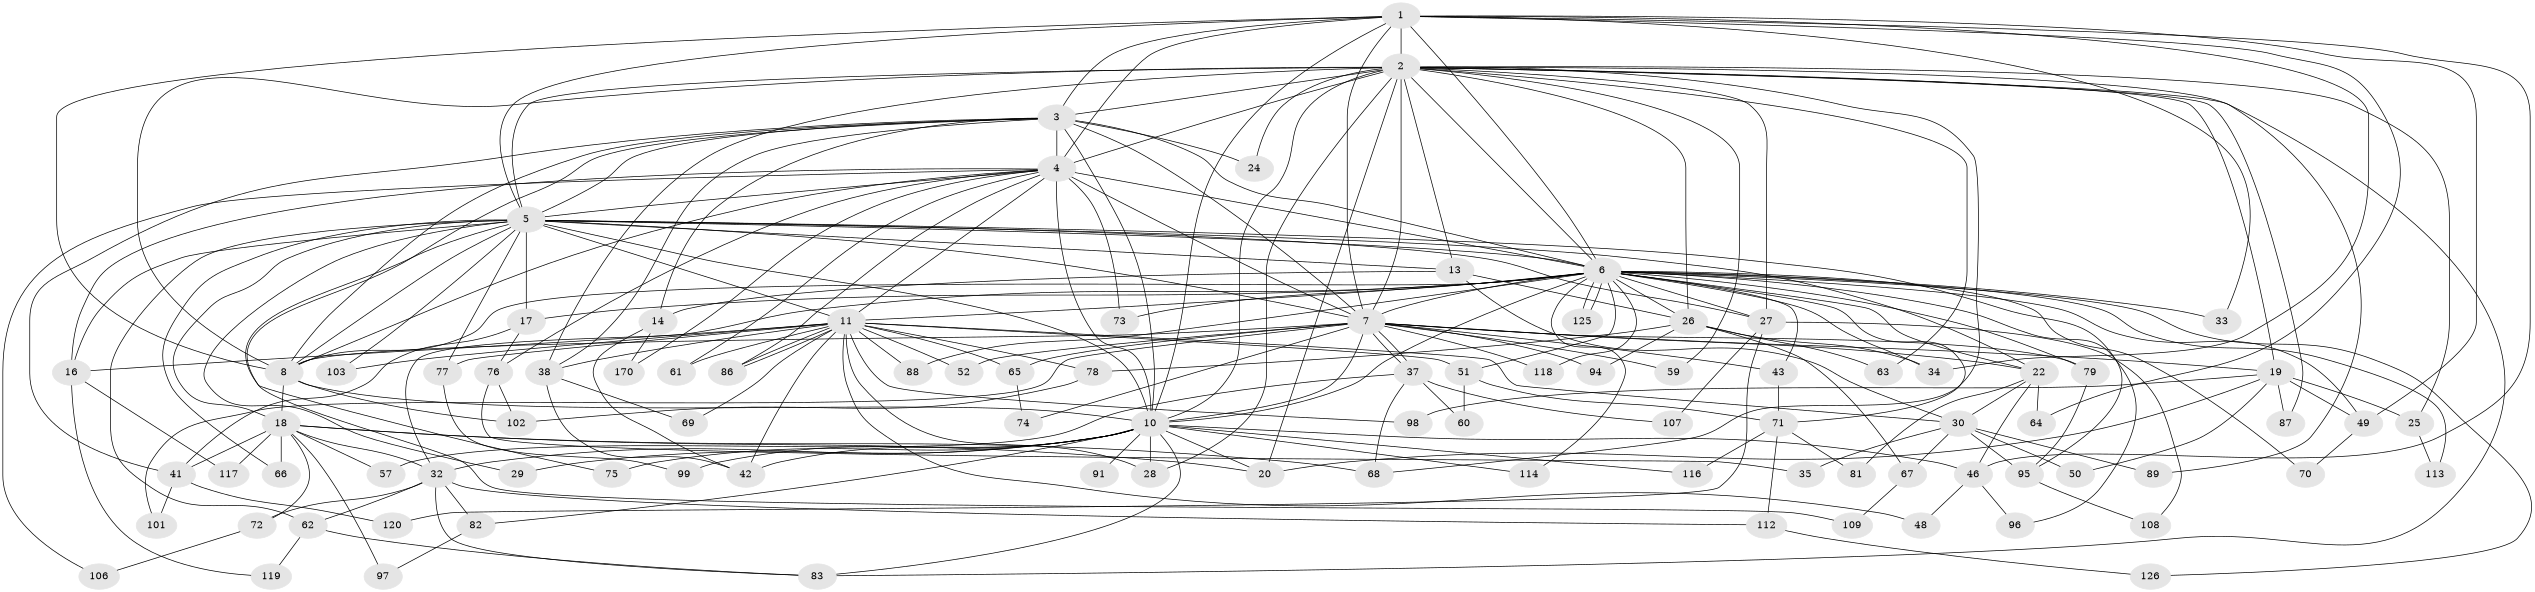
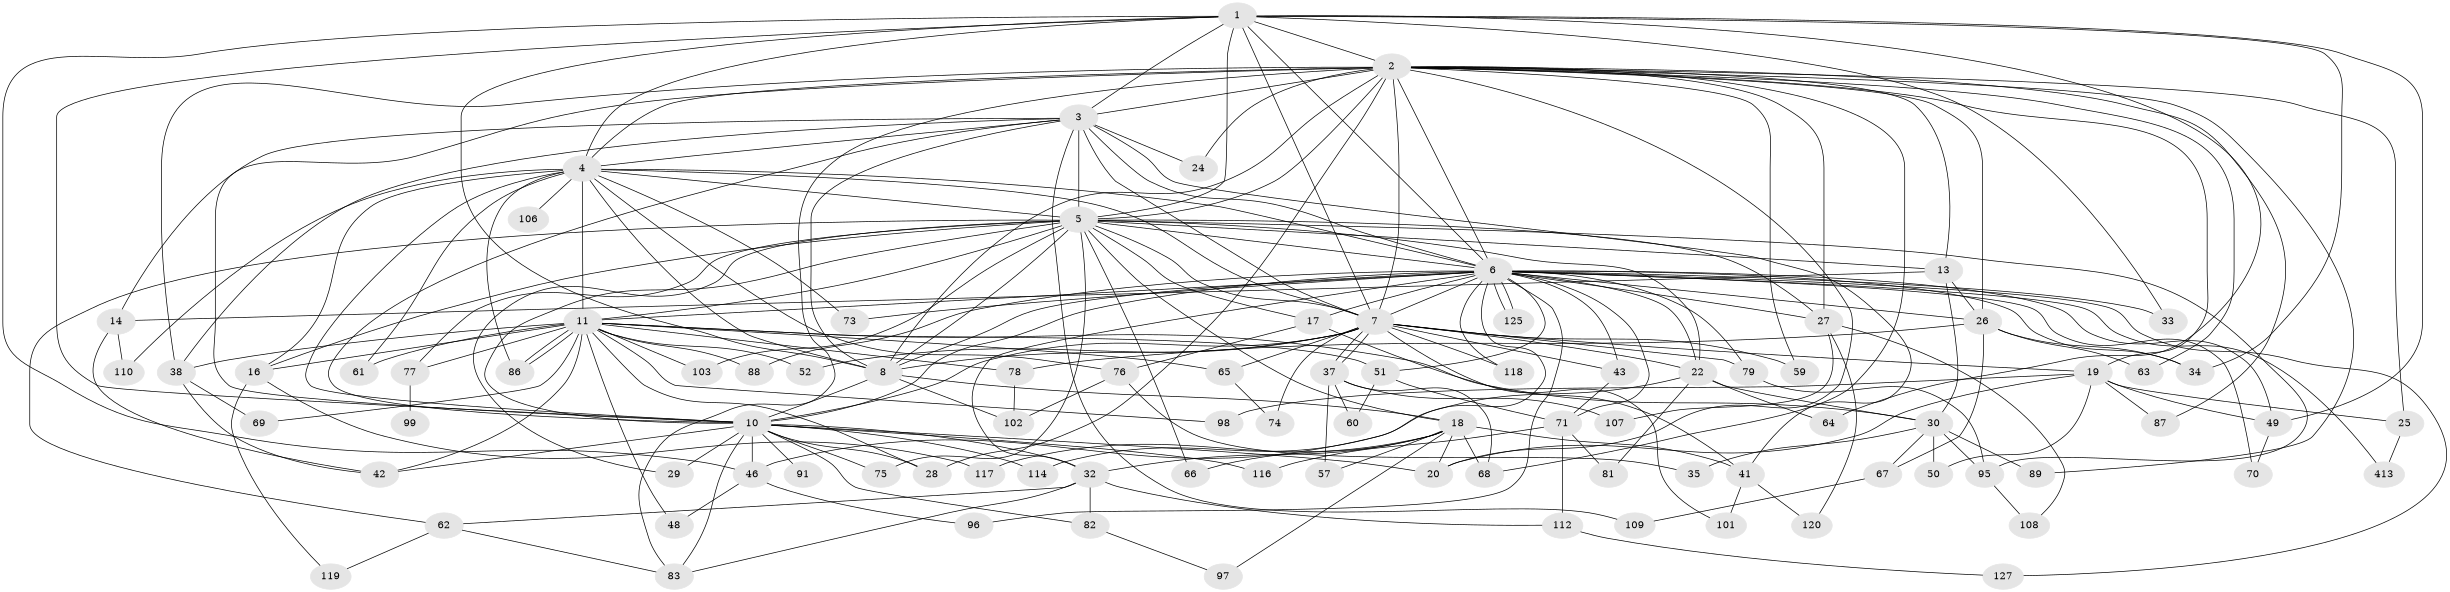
node "170": label "170" -> "110"
node "94": removed
edge "10" -- "99": removed
node "113": label "113" -> "413"
node "72": removed
node "126": label "126" -> "127"
